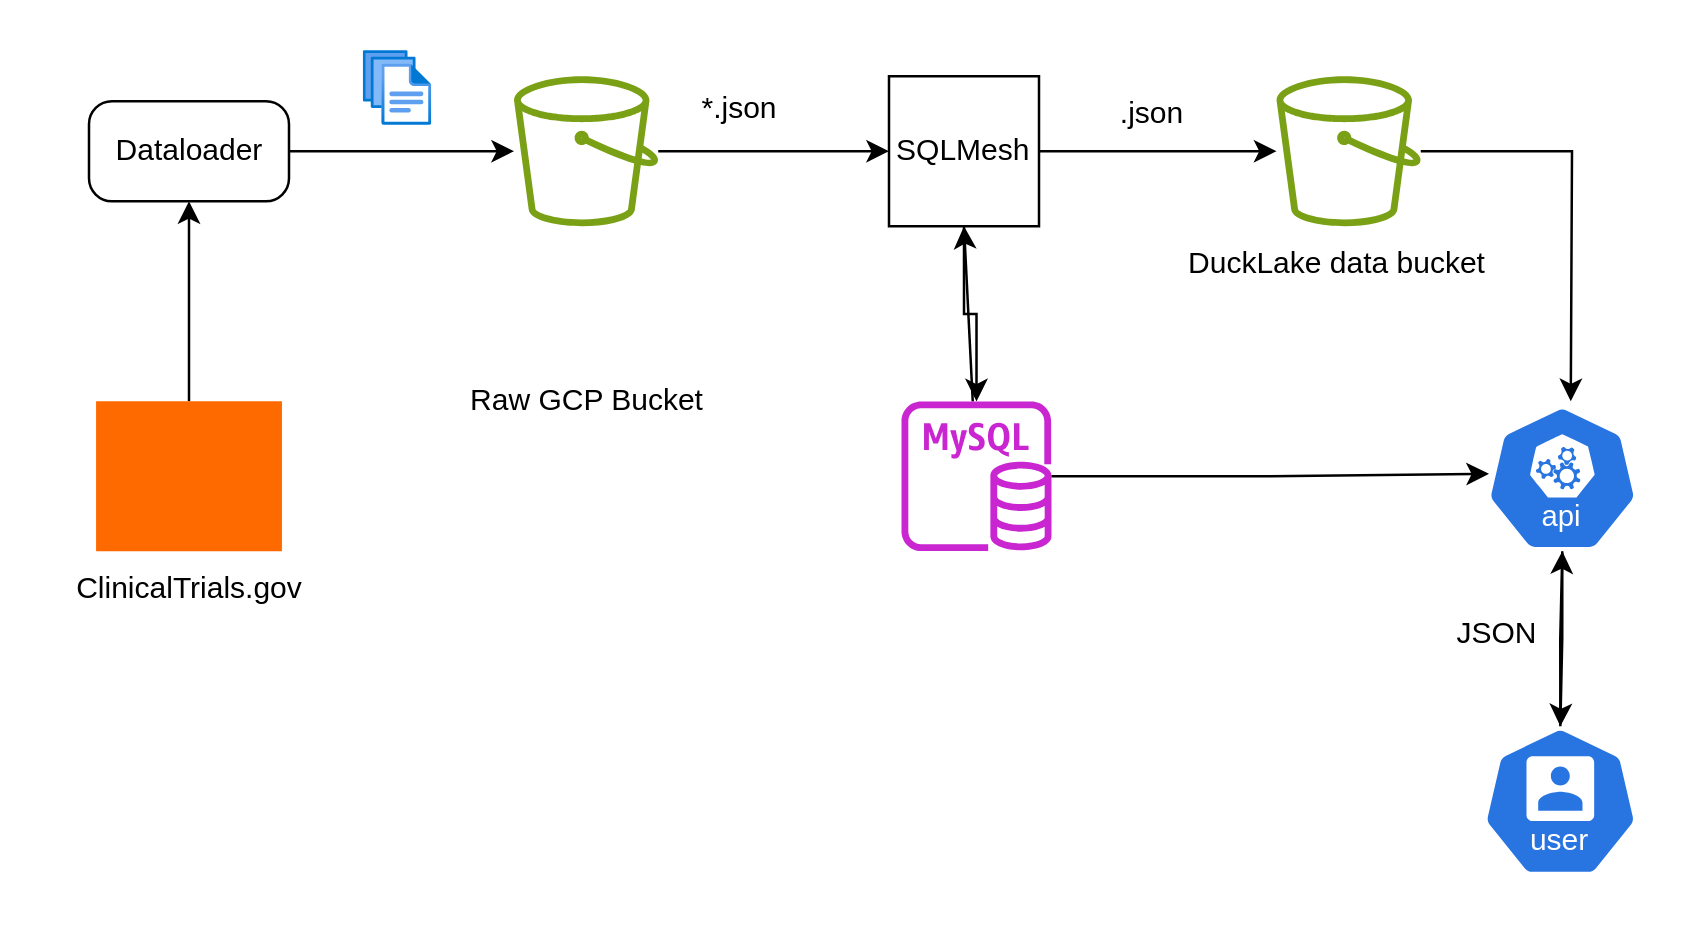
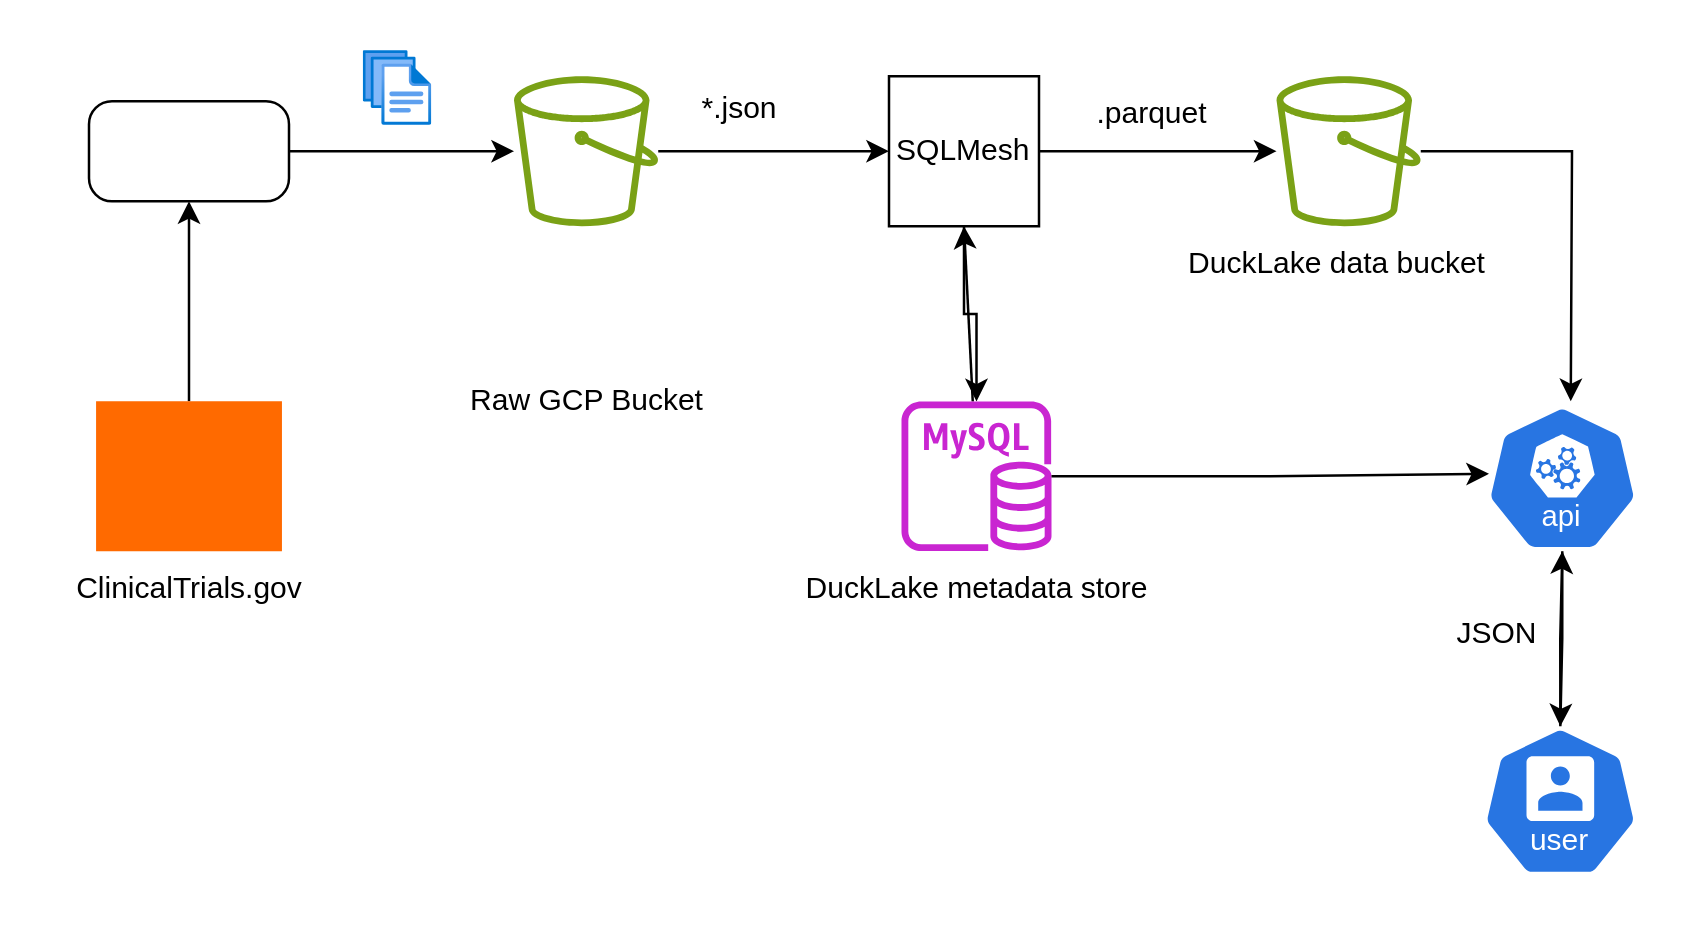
node ".json": label ".json" -> ".parquet"
node "Dataloader": removed
node "DuckLake metadata store": added
